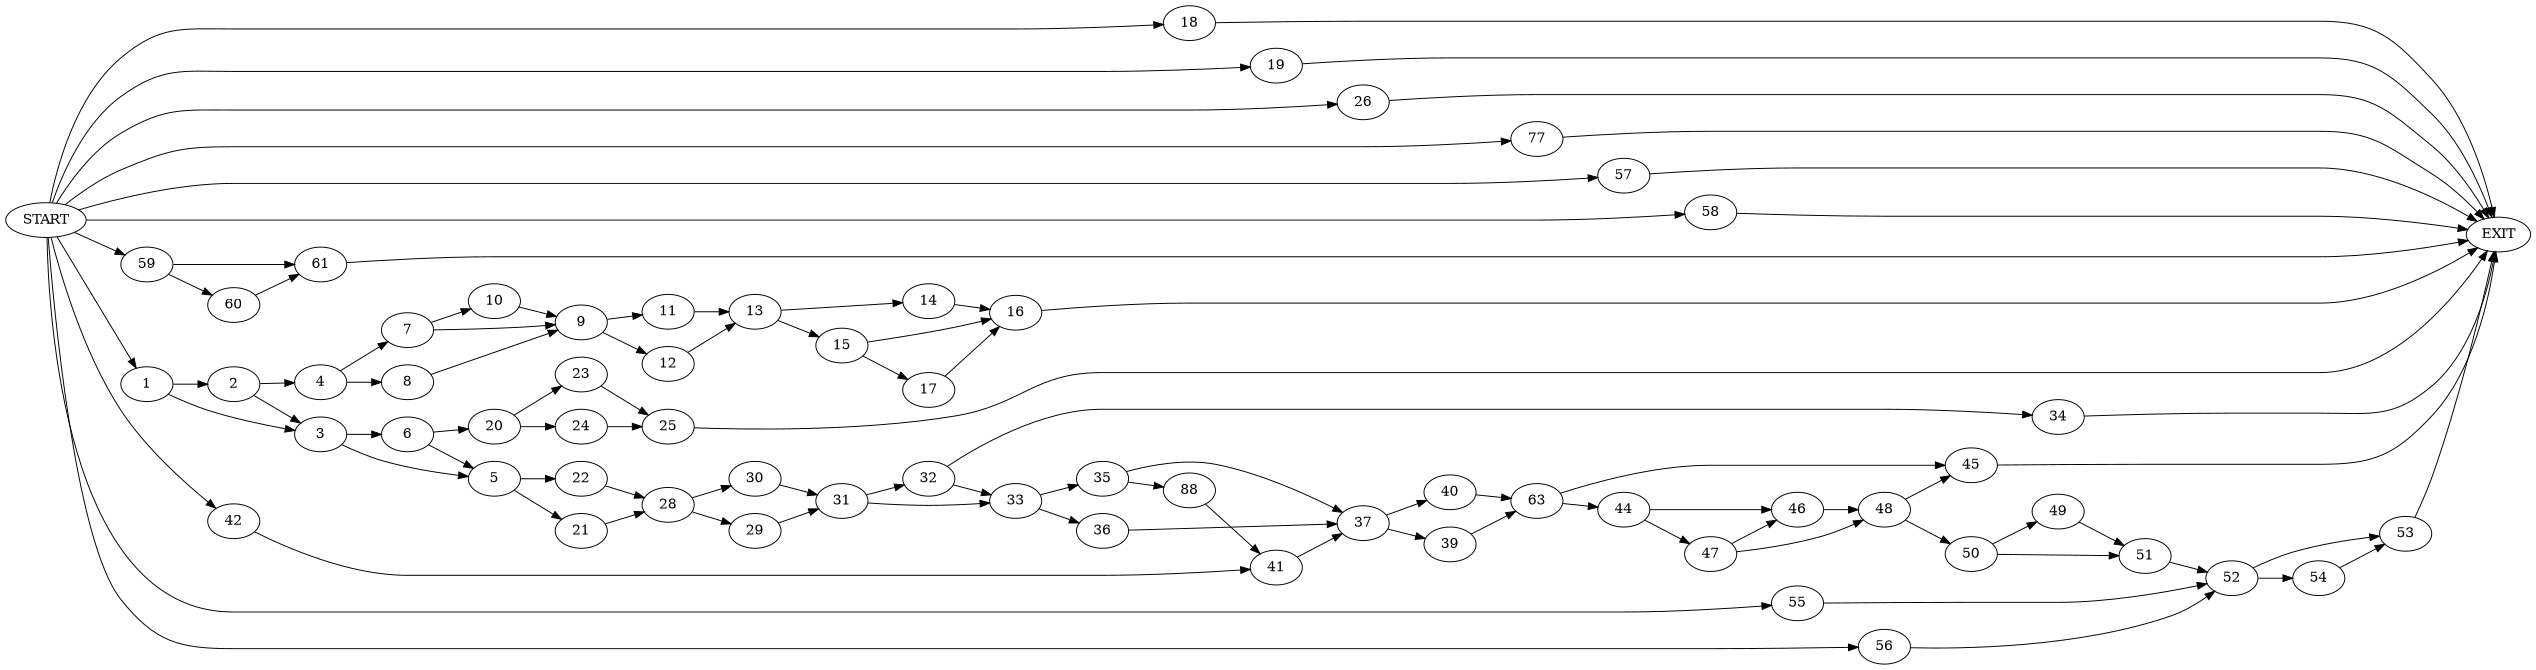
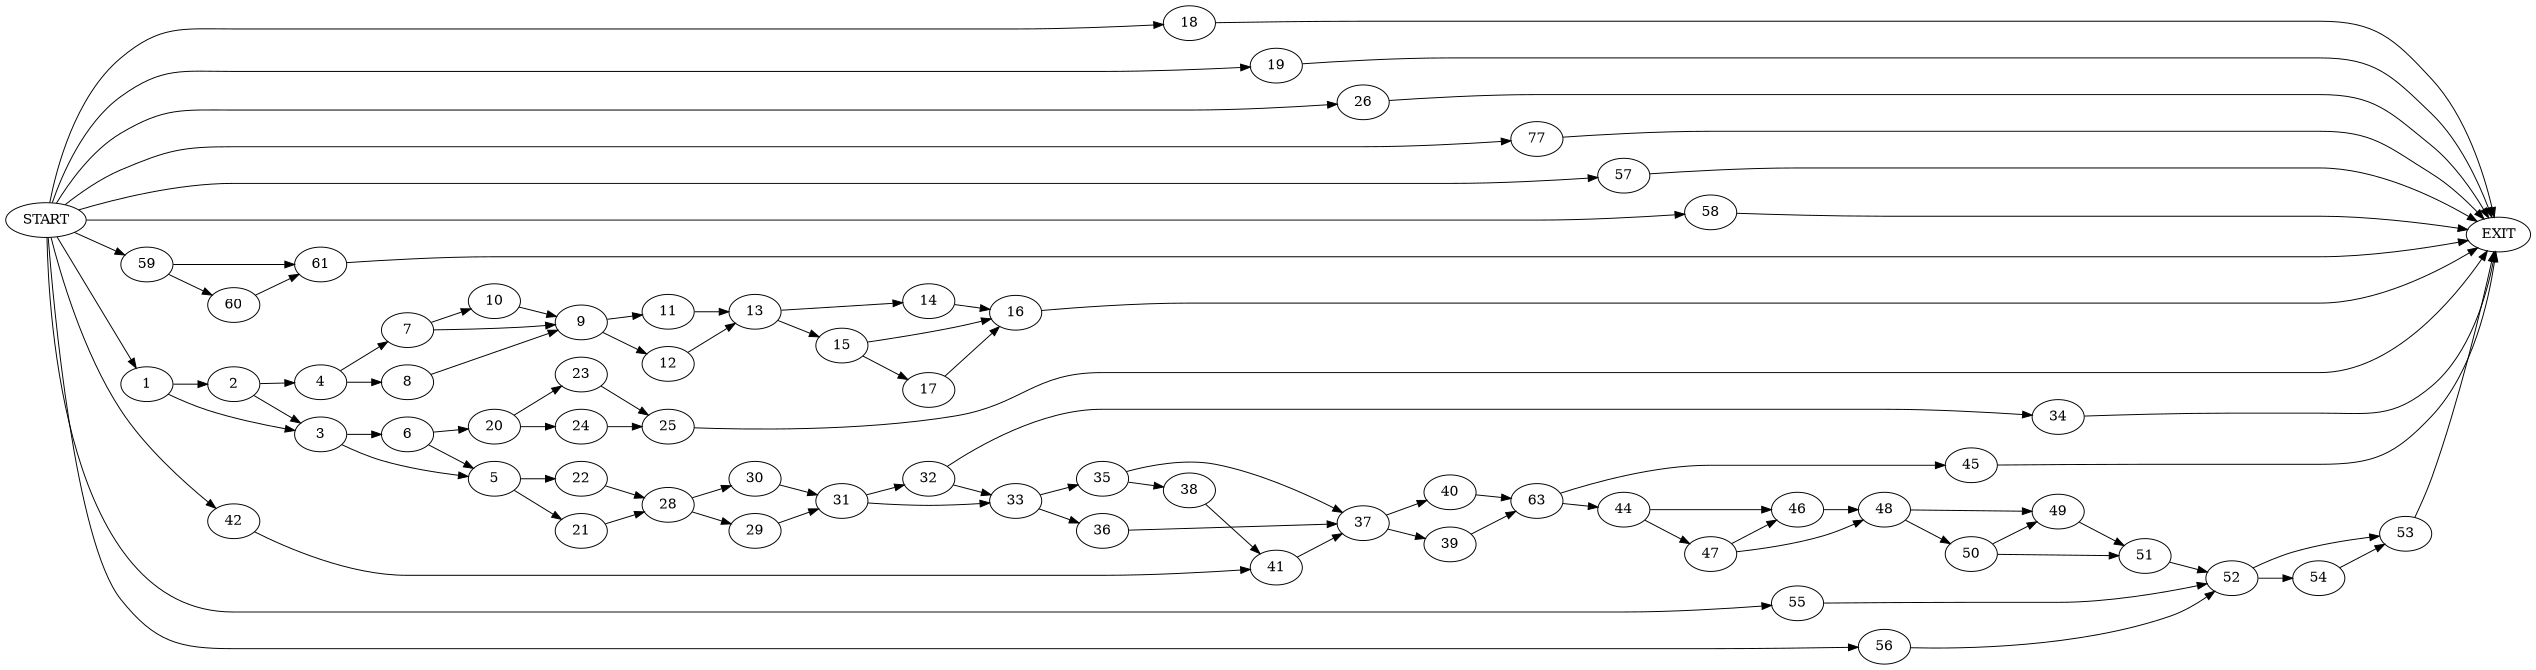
node "88": label "88" -> "38"
edge "48" -> "45": now "48" -> "49"
